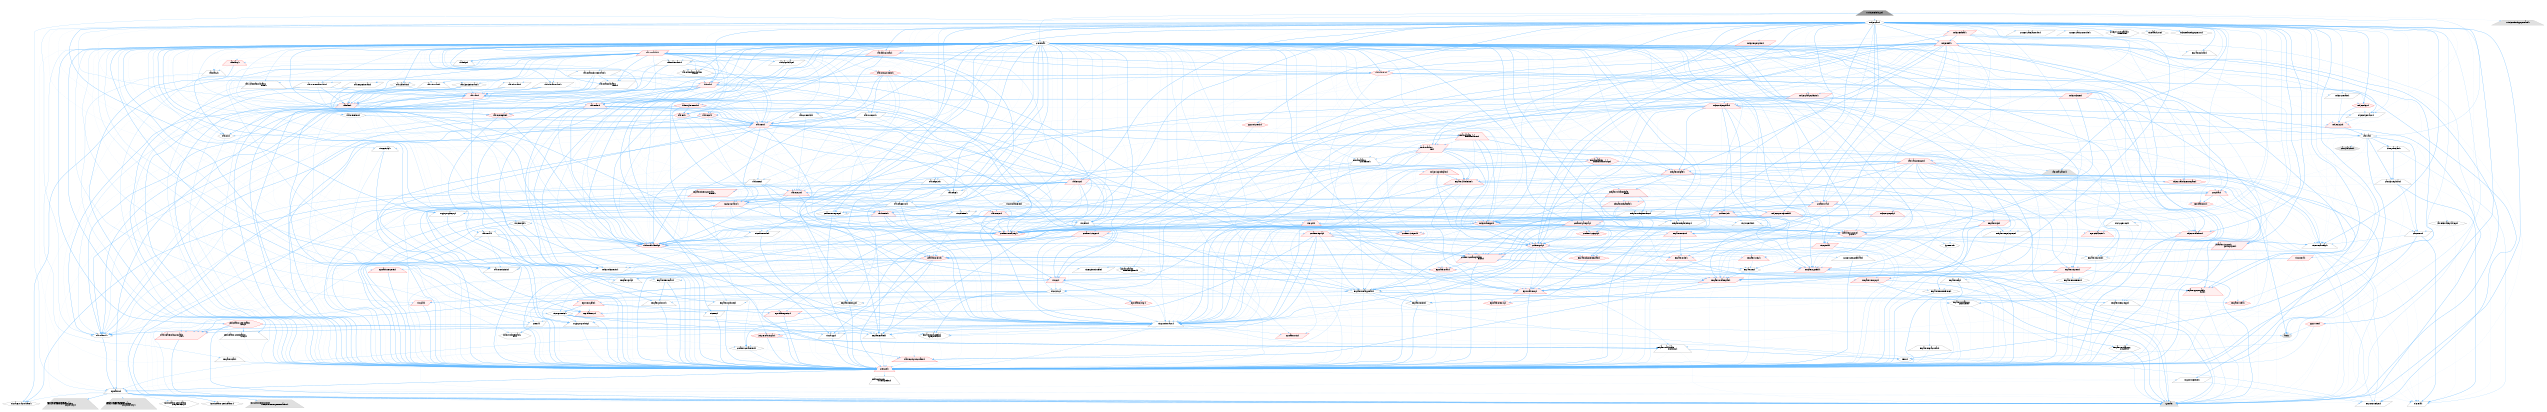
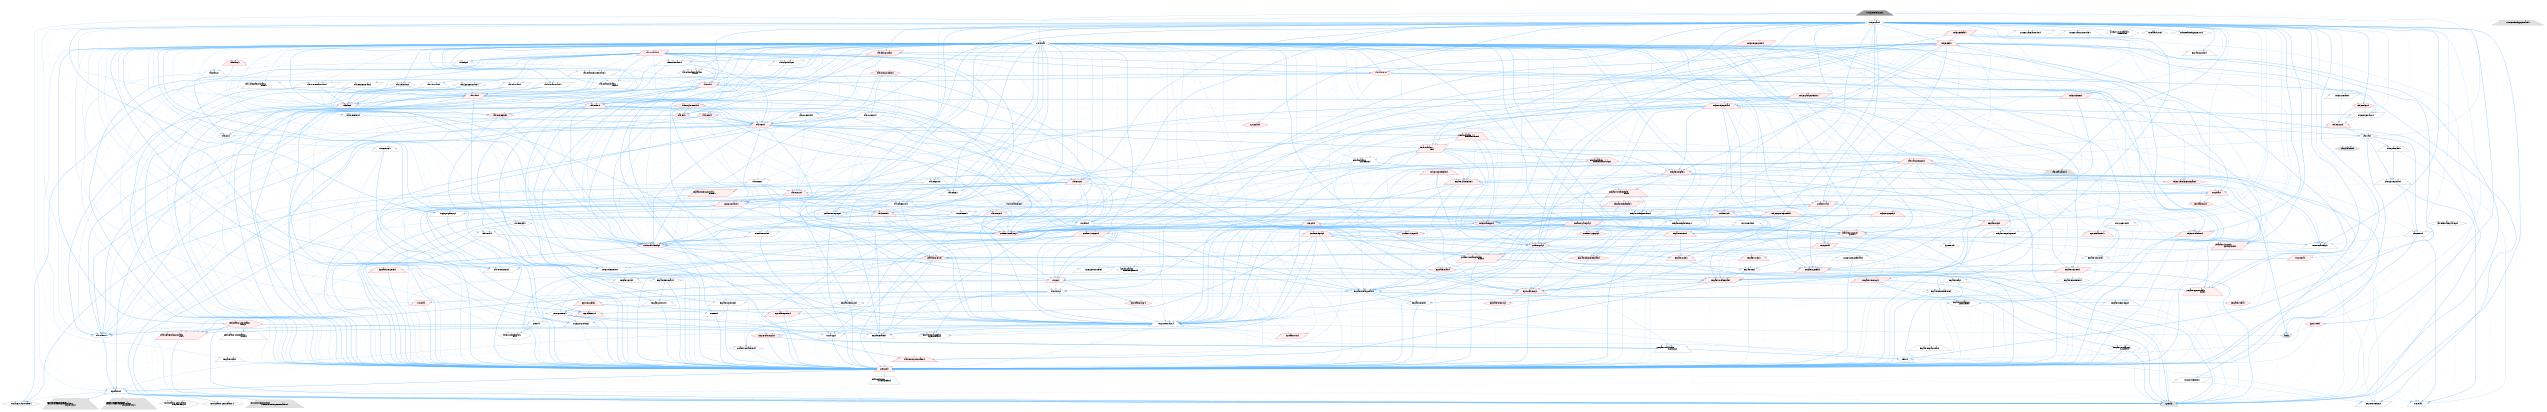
edge "CoreMinimal.h" -> "GenericPlatform/GenericPlatform Stricmp.h": removed
node "Async/UniqueLock.h": label "Async/UniqueLock.h" -> "Async/Archive.h"
